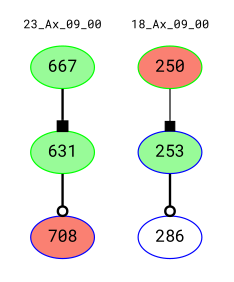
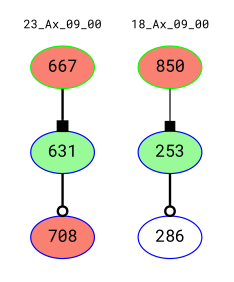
node "667": fillcolor palegreen -> salmon
node "250": label "250" -> "850"
node "631": color green -> blue
